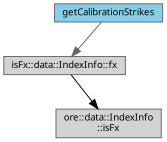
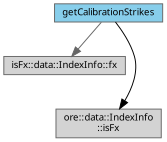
edge "isFx::data::IndexInfo::fx" -> "ore::data::IndexInfo ::isFx": now "getCalibrationStrikes" -> "ore::data::IndexInfo ::isFx"
